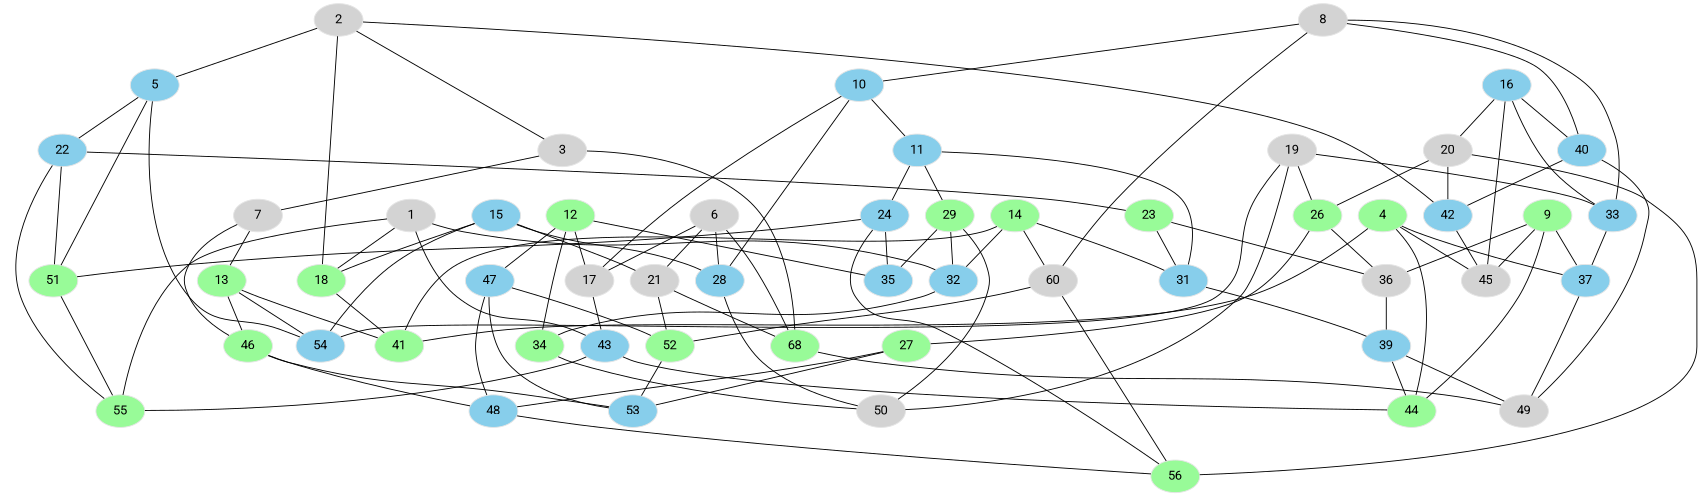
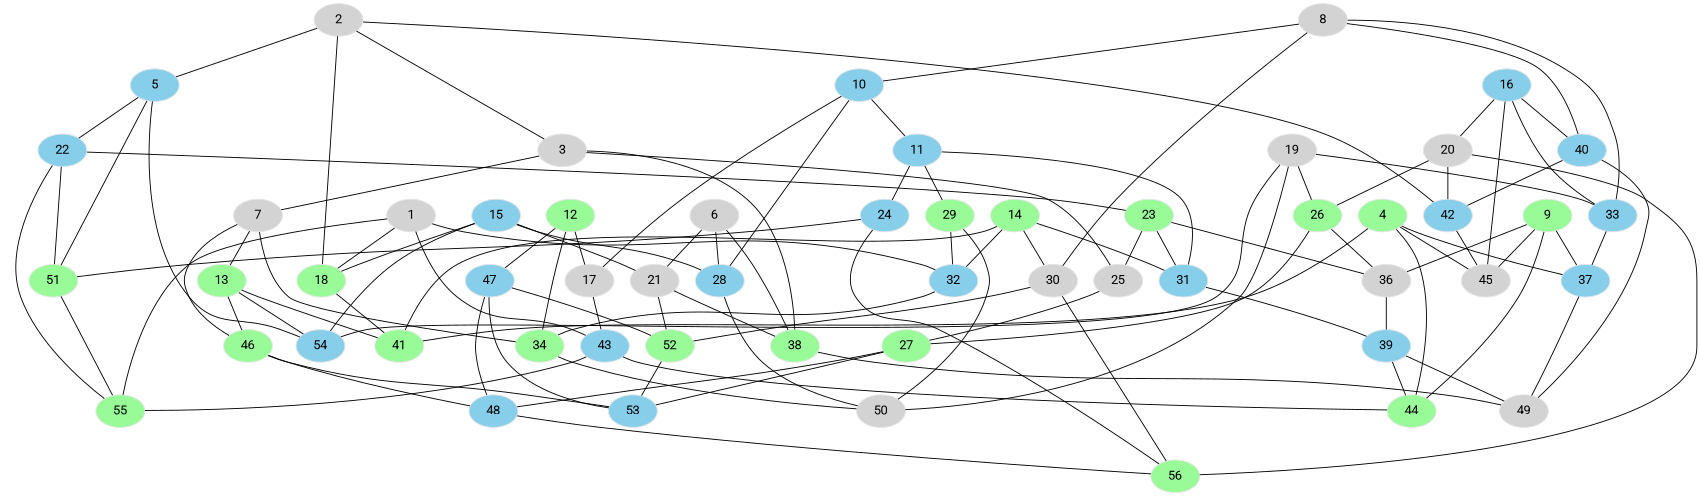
edge "6" -- "17": removed
node "35": removed
node "60": label "60" -> "30"
node "25": added
edge "7" -- "34": added
node "68": label "68" -> "38"
